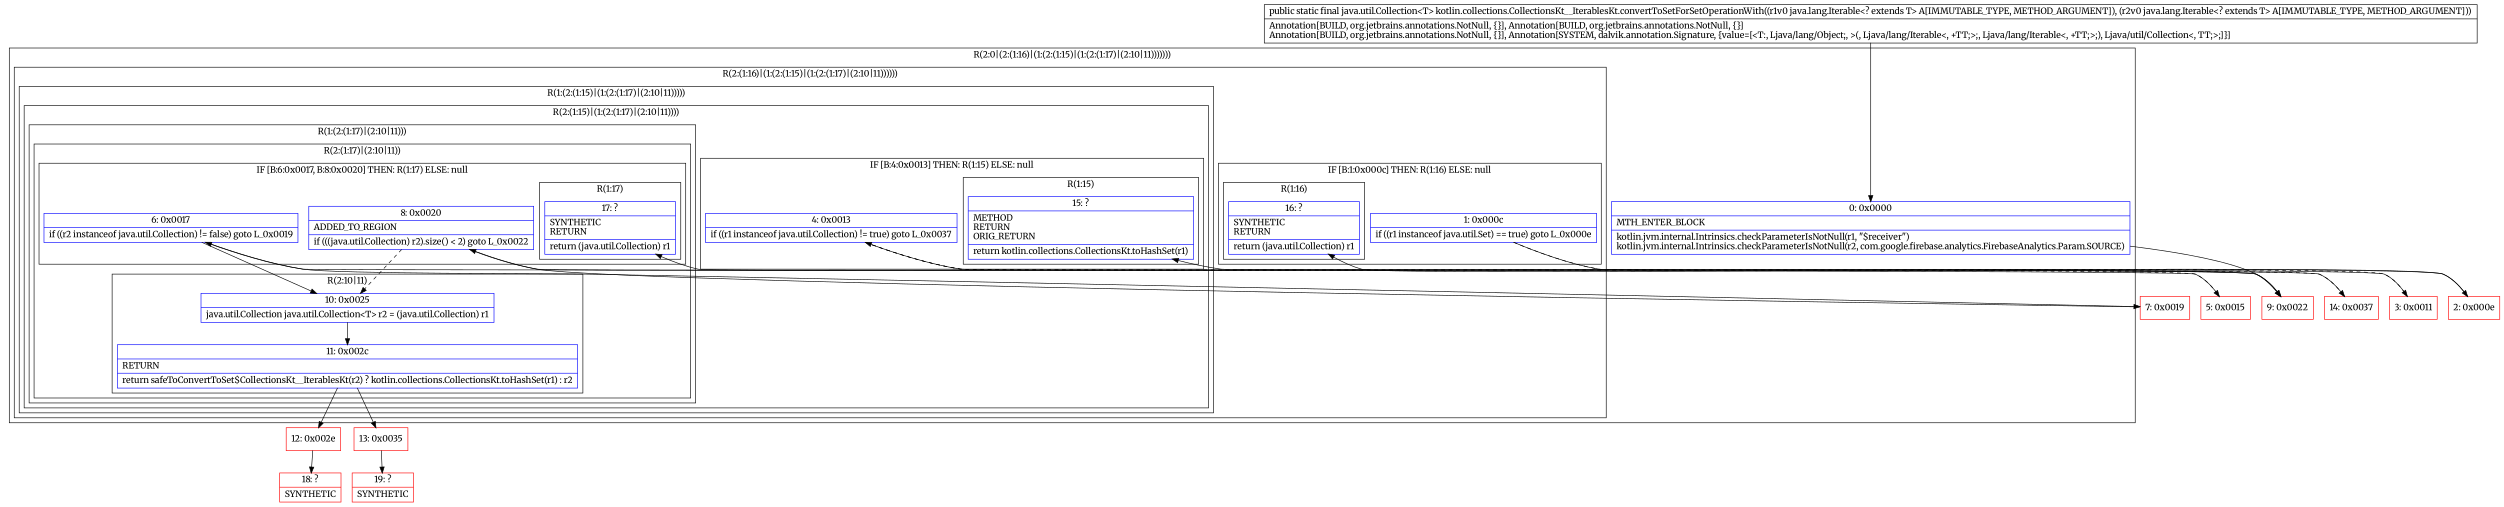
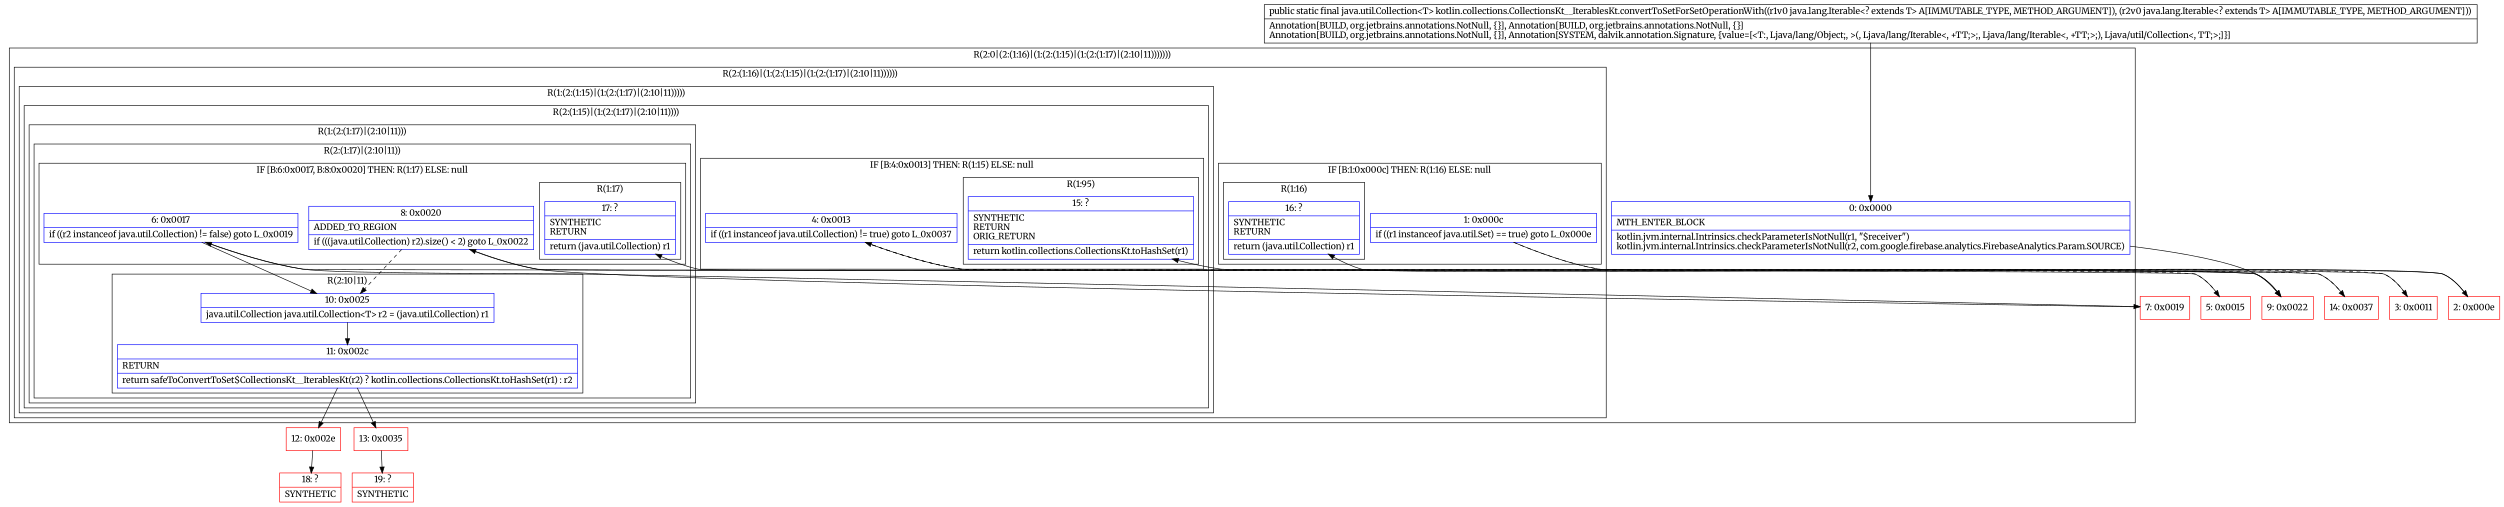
cluster "R(1:15)": label "R(1:15)" -> "R(1:95)"
node "15: ?": text "METHOD" -> "SYNTHETIC"
